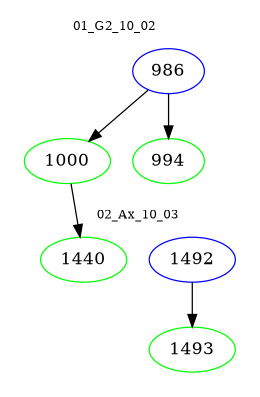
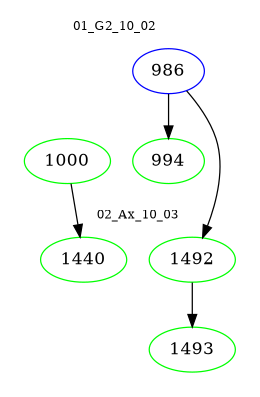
edge "986" -> "1000": now "986" -> "1492"
node "1492": color blue -> green
